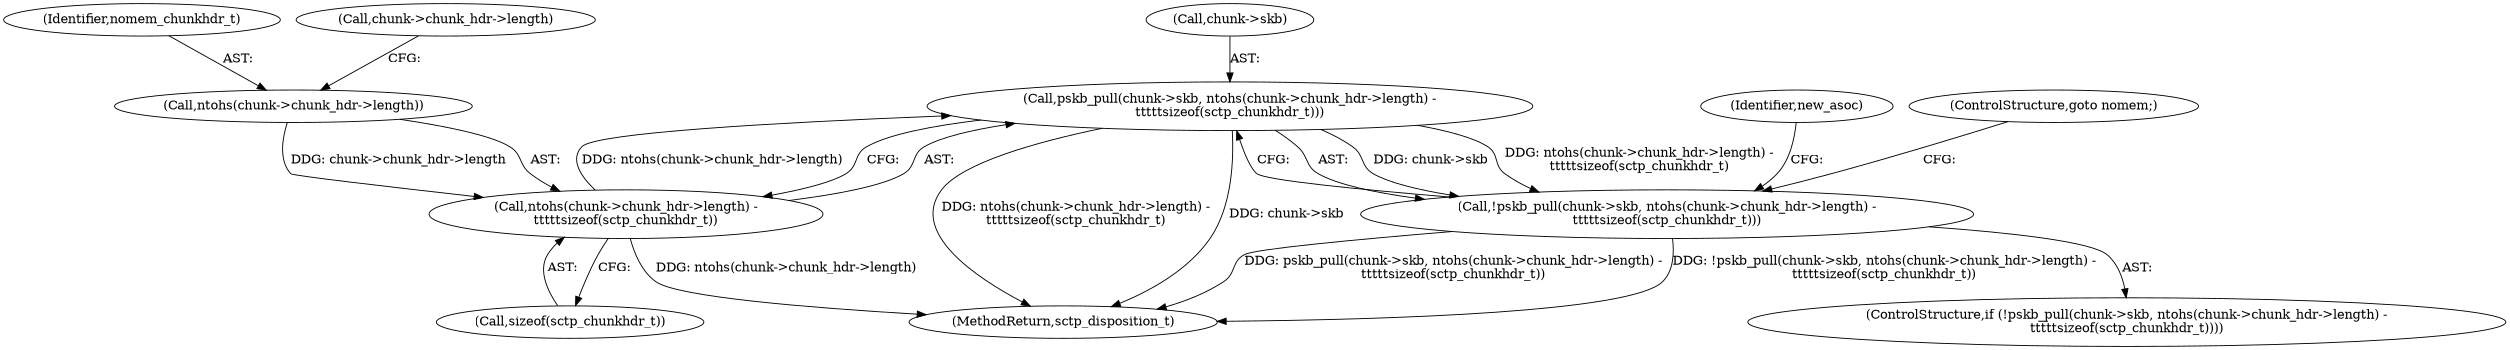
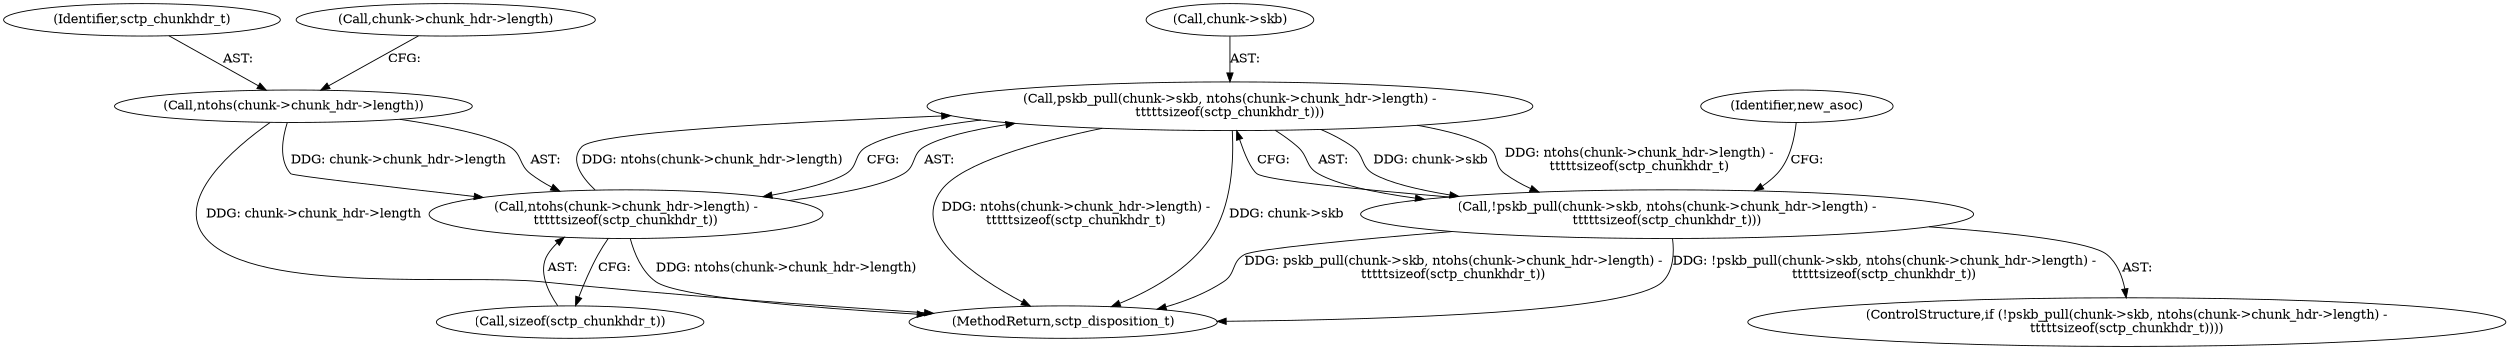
node "(Identifier,nomem_chunkhdr_t)": label "(Identifier,nomem_chunkhdr_t)" -> "(Identifier,sctp_chunkhdr_t)"
node "(ControlStructure,goto nomem;)": removed
edge "(Call,ntohs(chunk->chunk_hdr->length))" -> "(MethodReturn,sctp_disposition_t)": added, label "DDG: chunk->chunk_hdr->length"
